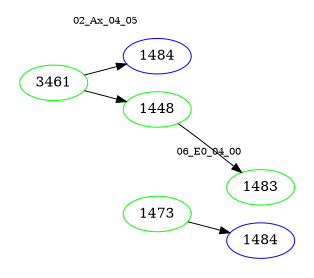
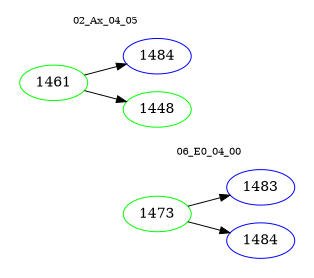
node "3461": label "3461" -> "1461"
edge "1448" -> "1483": now "1473" -> "1483"
node "1483": color green -> blue
